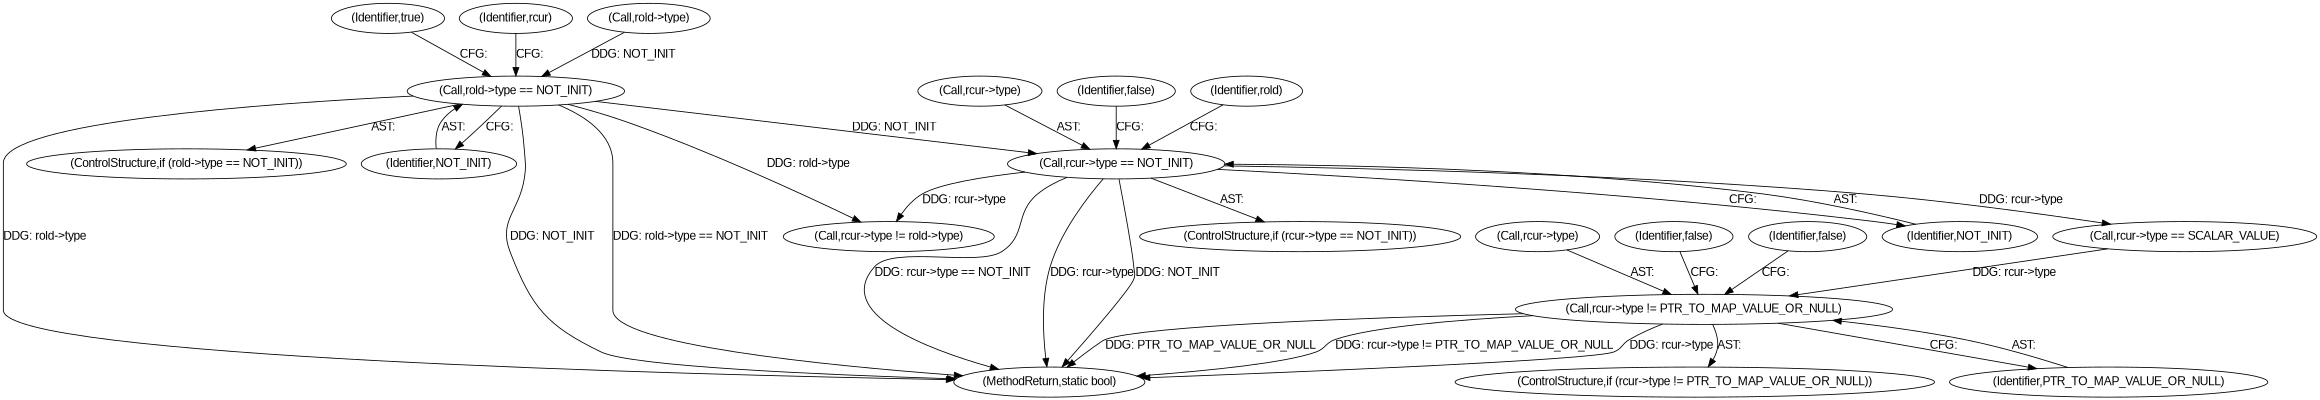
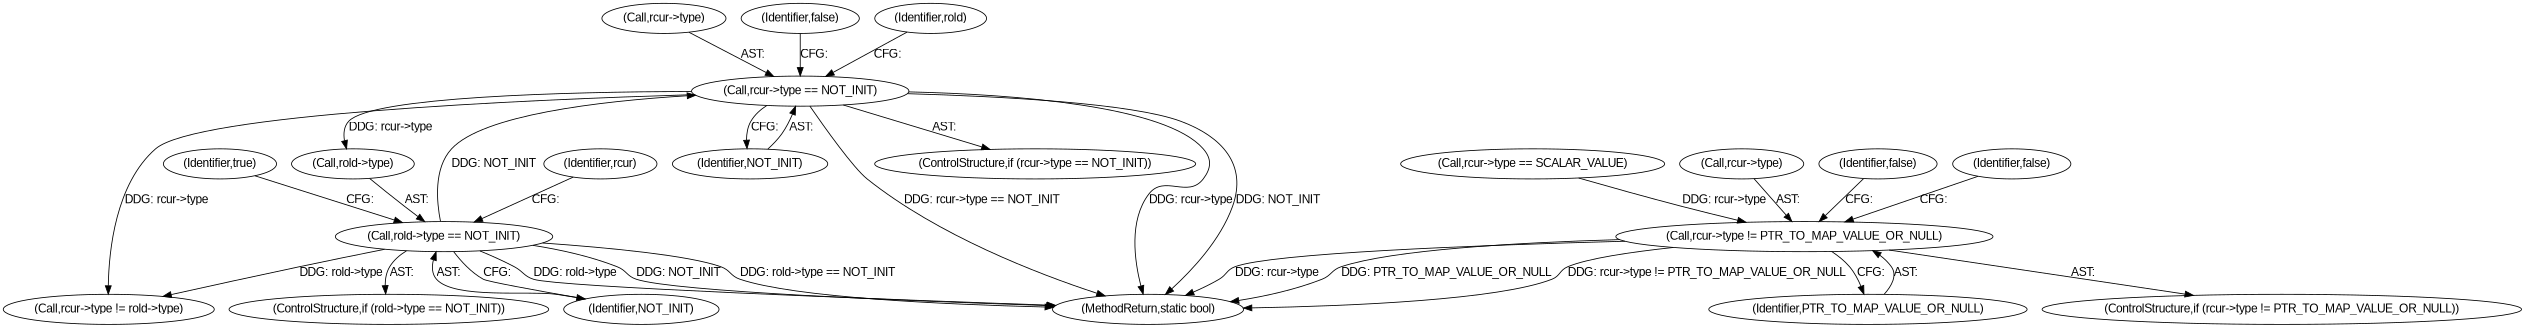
edge "(Call,rold->type)" -> "(Call,rold->type == NOT_INIT)": label "DDG: NOT_INIT" -> "AST: "
edge "(Call,rcur->type == NOT_INIT)" -> "(Call,rcur->type == SCALAR_VALUE)": now "(Call,rcur->type == NOT_INIT)" -> "(Call,rold->type)"
